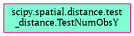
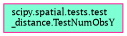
node "scipy.spatial.distance.test _distance.TestNumObsY": label "scipy.spatial.distance.test _distance.TestNumObsY" -> "scipy.spatial.tests.test _distance.TestNumObsY"
